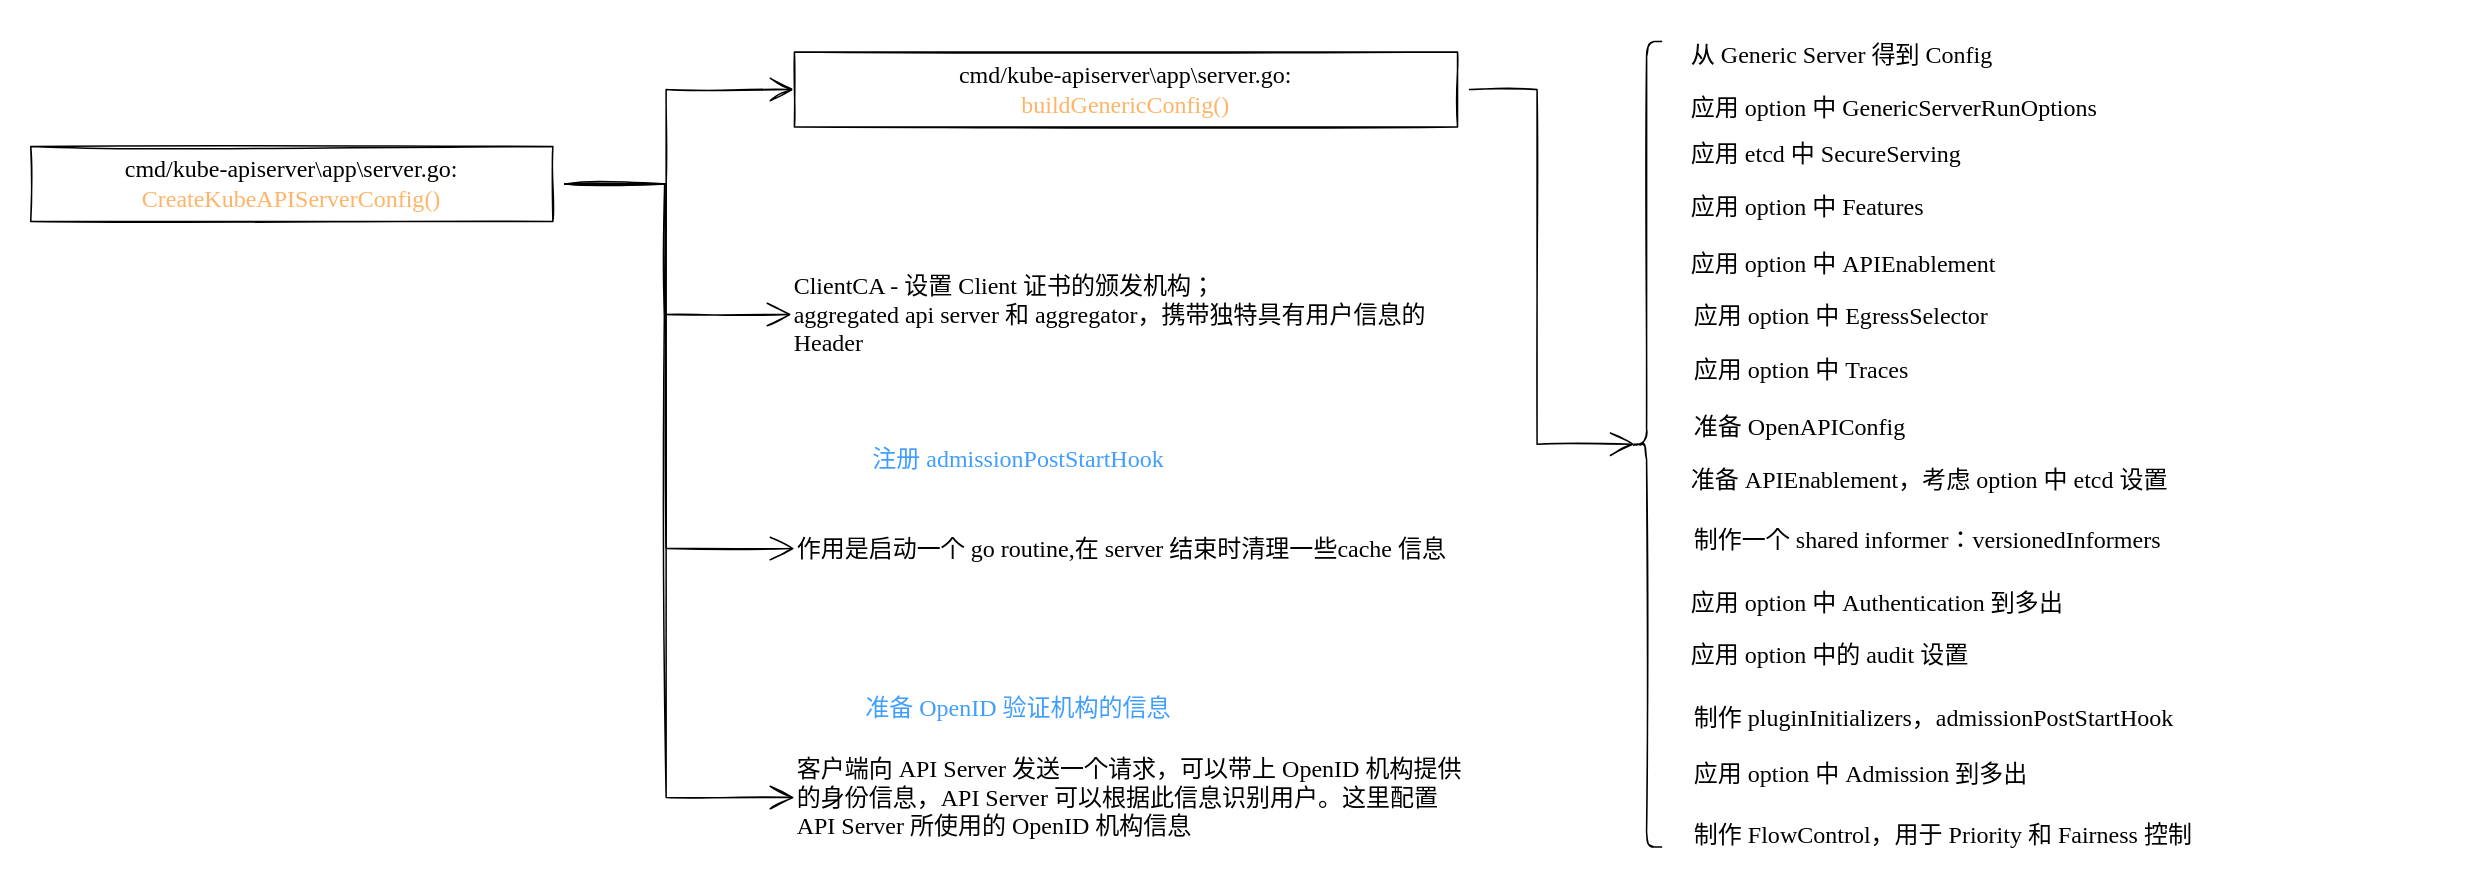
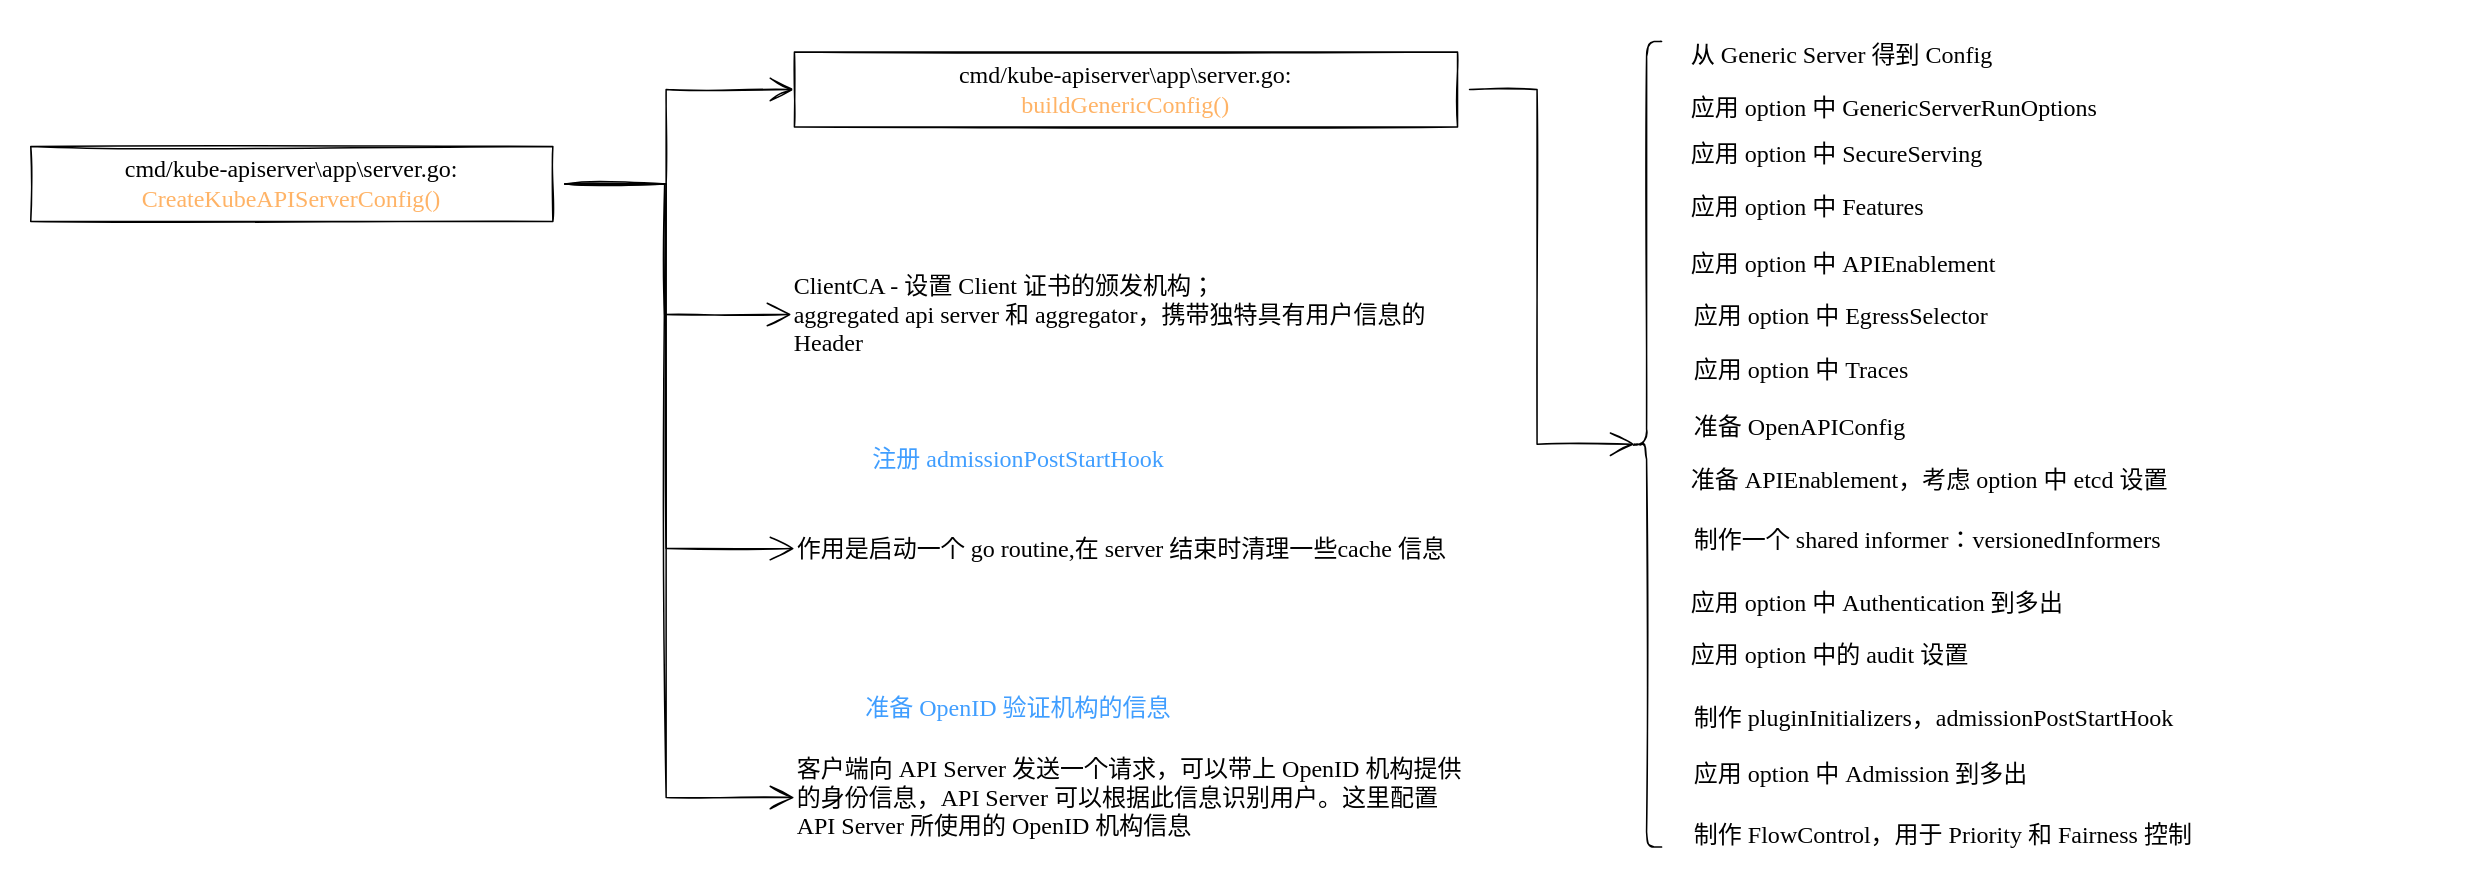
node "应用 etcd 中 SecureServing": label "应用 etcd 中 SecureServing" -> "应用 option 中 SecureServing"
